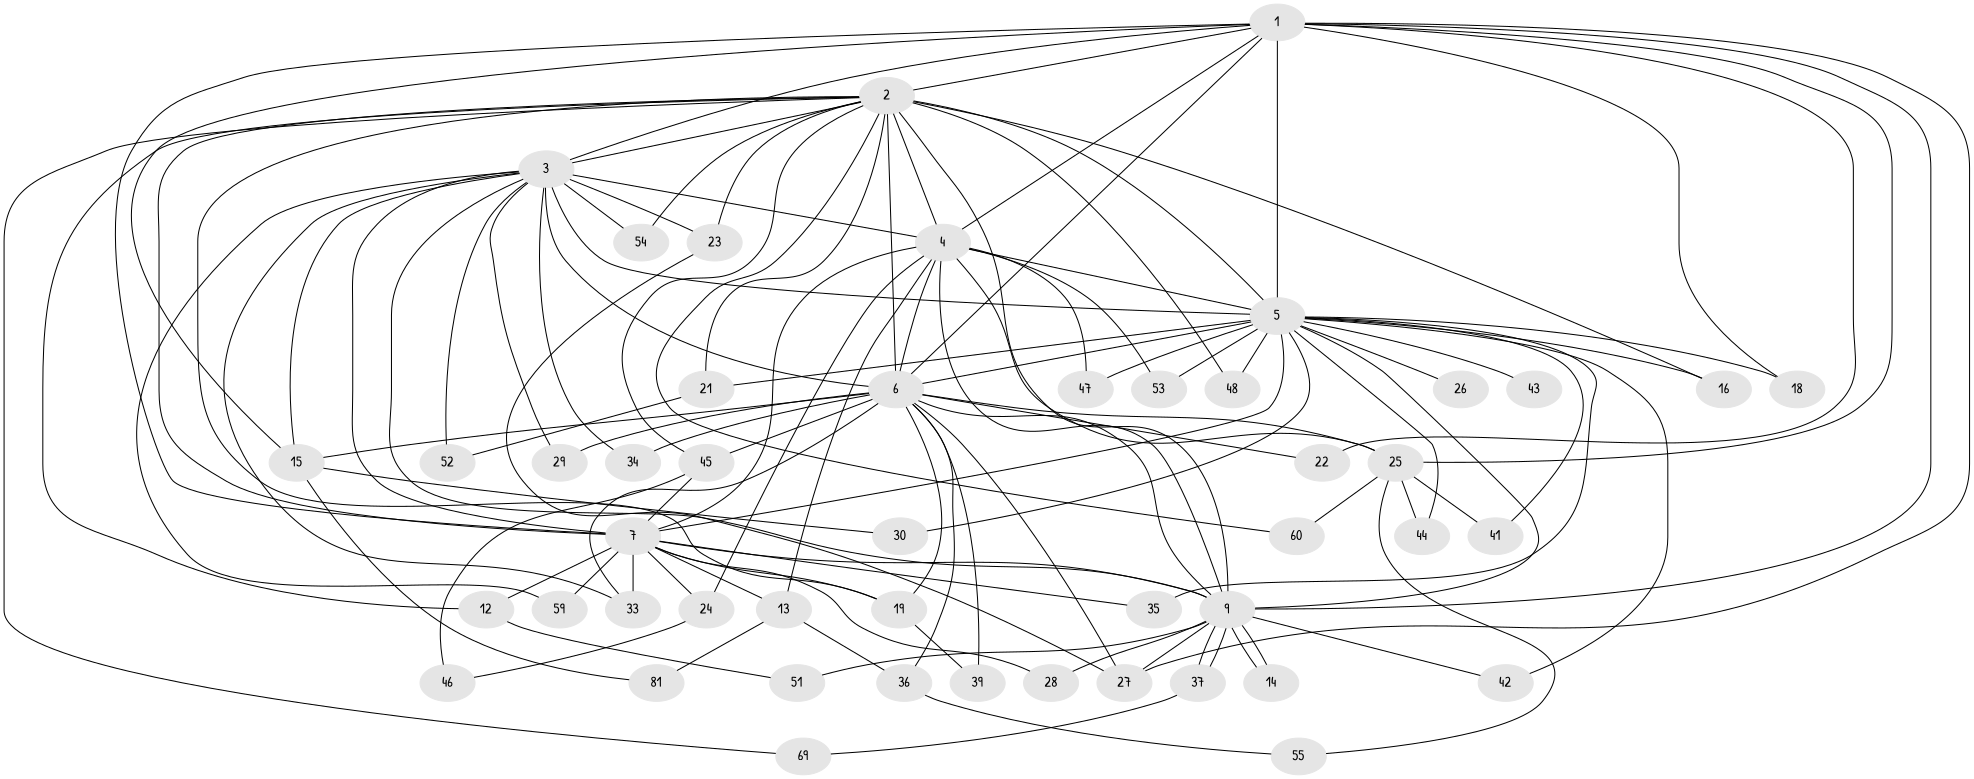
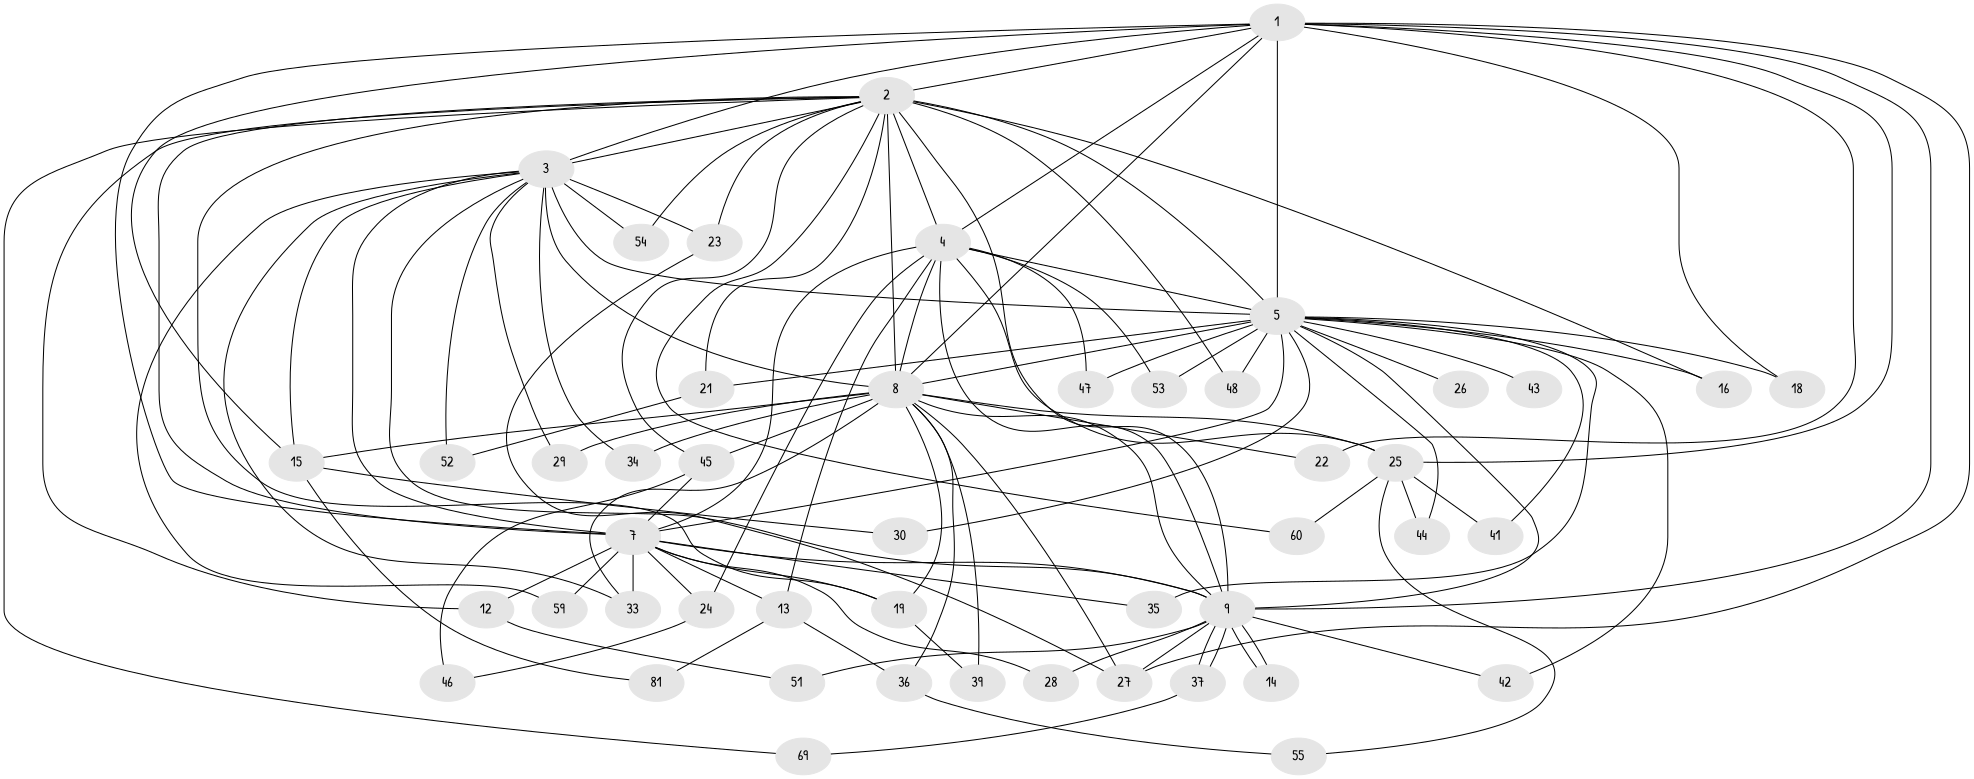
edge "3" -- "4": removed
node "6": label "6" -> "8"
